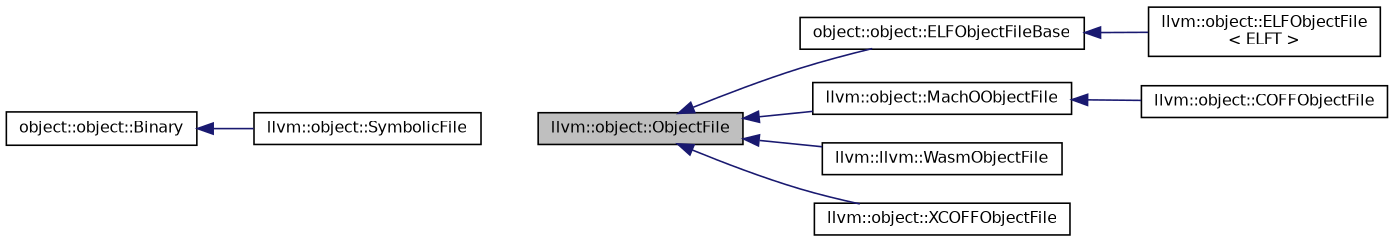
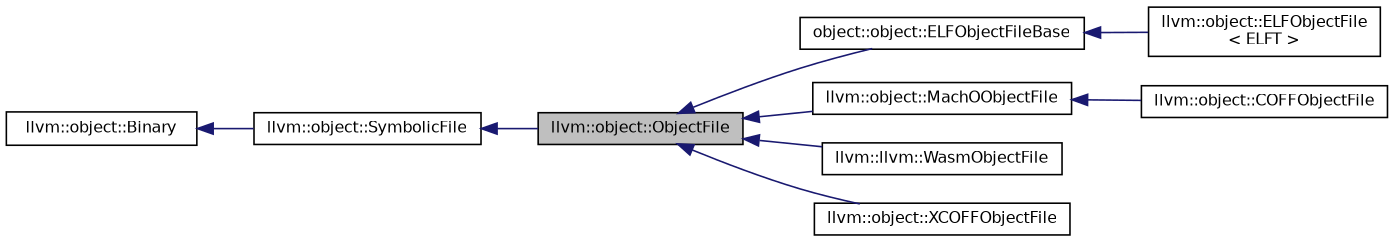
node "object::object::Binary": label "object::object::Binary" -> "llvm::object::Binary"
edge "llvm::object::ObjectFile" -> "llvm::object::SymbolicFile": added
